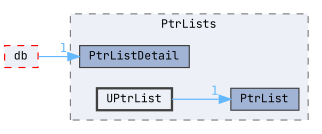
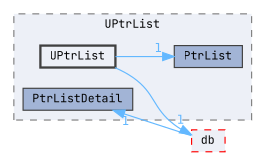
cluster "PtrLists": label "PtrLists" -> "UPtrList"
edge "UPtrList" -> "db": added
